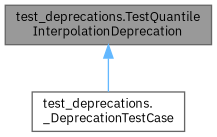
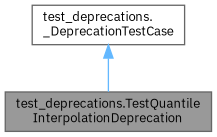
edge "test_deprecations. _DeprecationTestCase" -> "test_deprecations.TestQuantile InterpolationDeprecation": reversed
